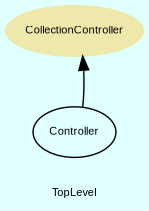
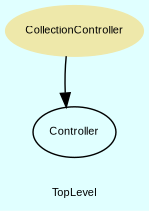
edge "Controller" -> "CollectionController": reversed
